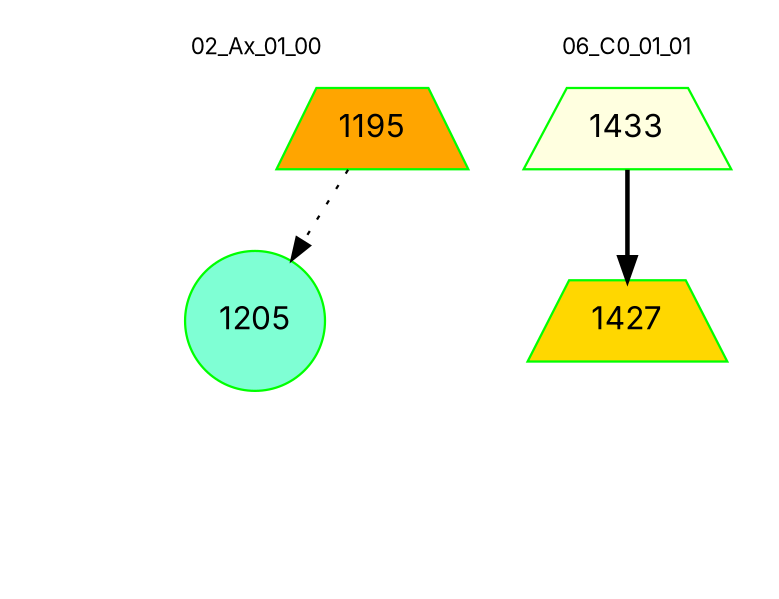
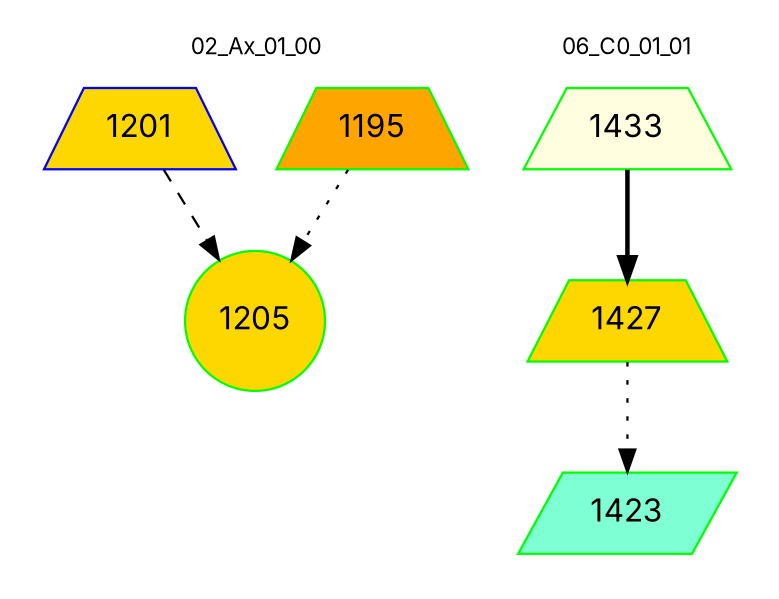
node "1201": added
node "1205": fillcolor aquamarine -> gold
node "1423": added
